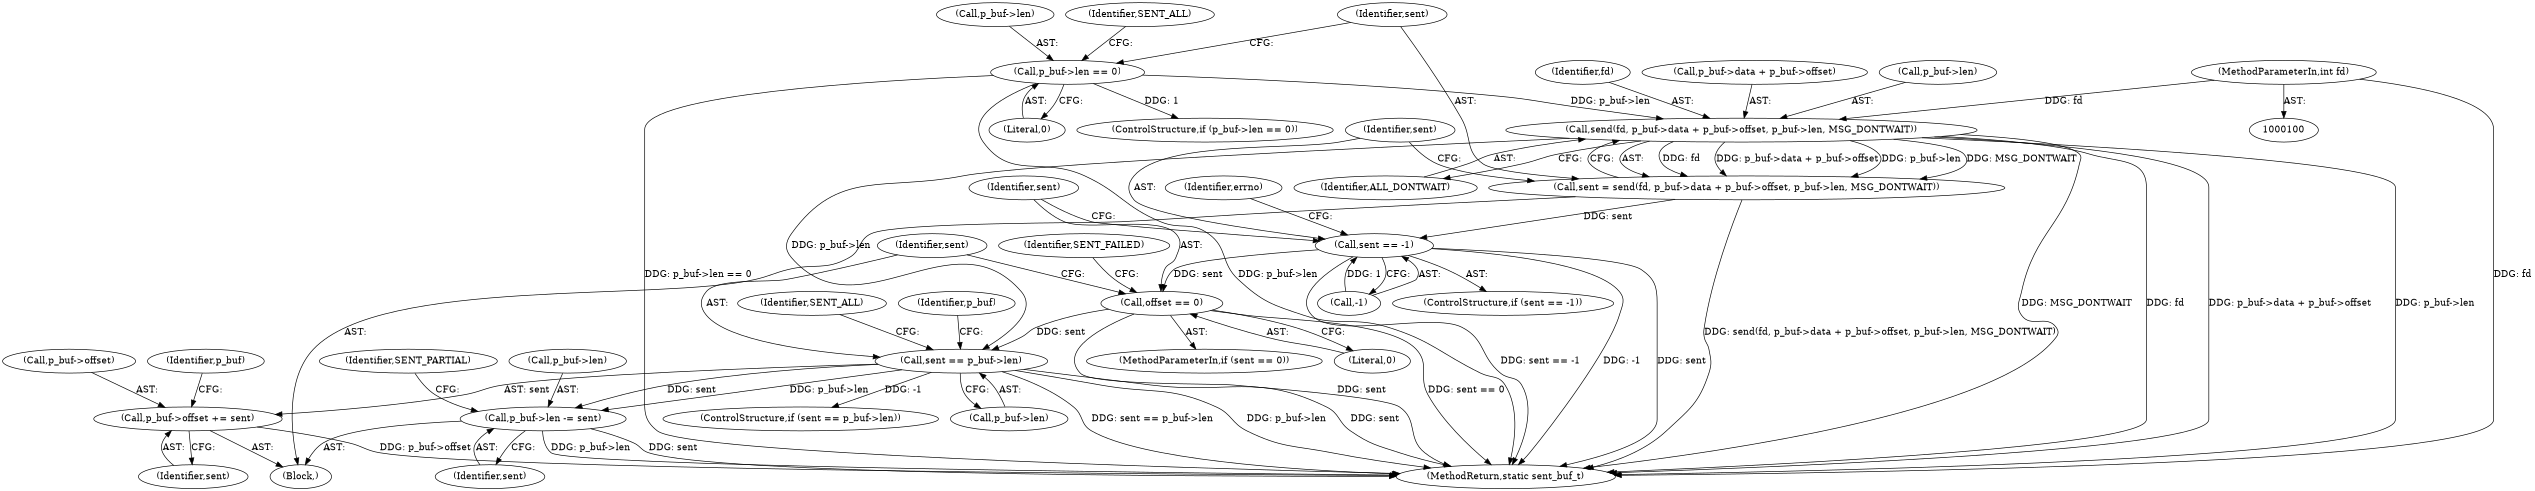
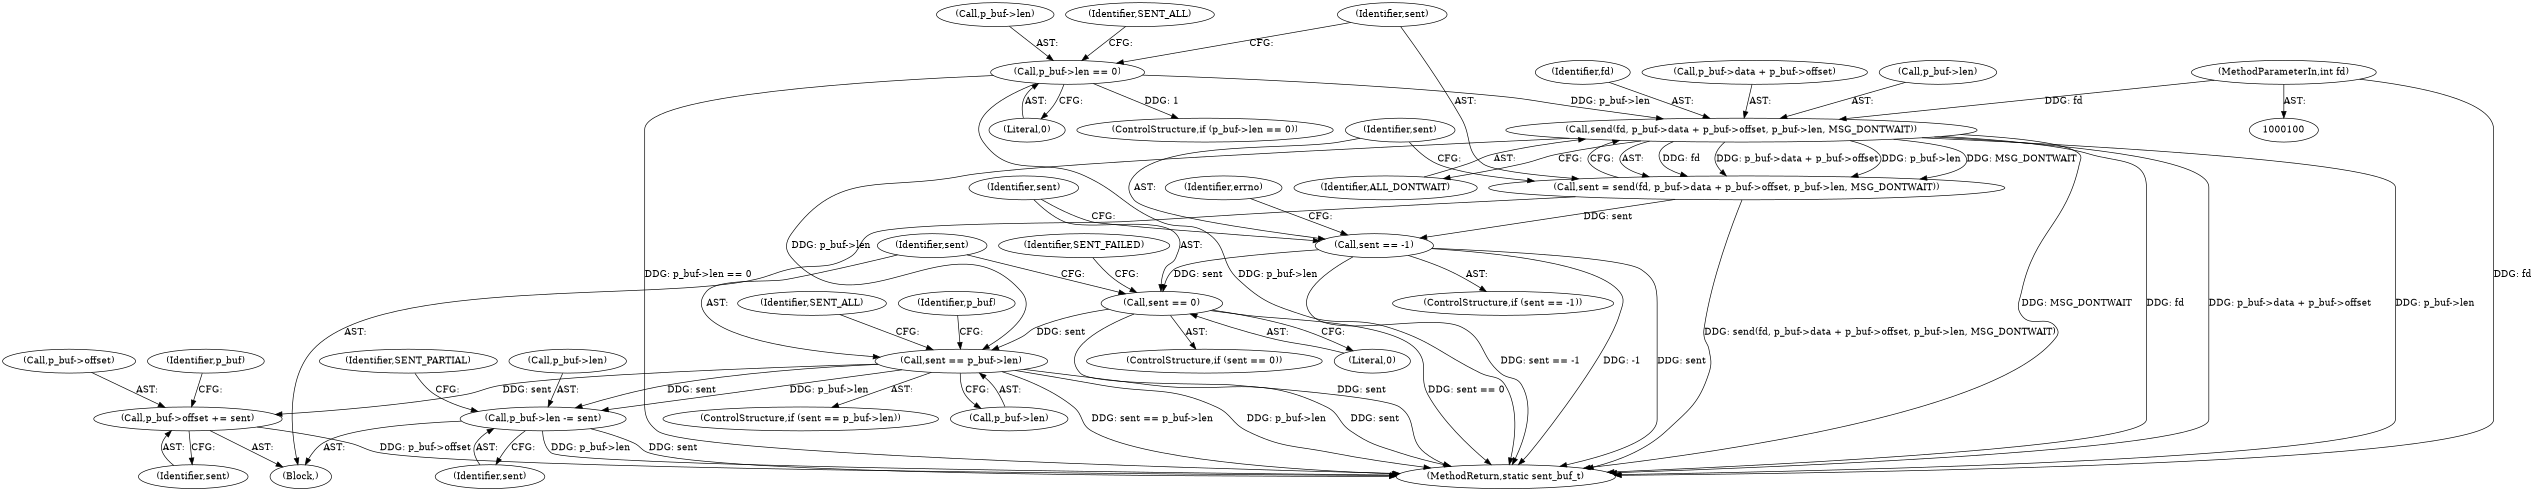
node "(Call,offset == 0)": label "(Call,offset == 0)" -> "(Call,sent == 0)"
node "(Call,-1)": removed
node "(MethodParameterIn,if (sent == 0))": label "(MethodParameterIn,if (sent == 0))" -> "(ControlStructure,if (sent == 0))"
edge "(Call,sent == p_buf->len)" -> "(Call,p_buf->offset += sent)": label "AST: sent" -> "DDG: sent"
edge "(Call,sent == p_buf->len)" -> "(ControlStructure,if (sent == p_buf->len))": label "DDG: -1" -> "AST: "
